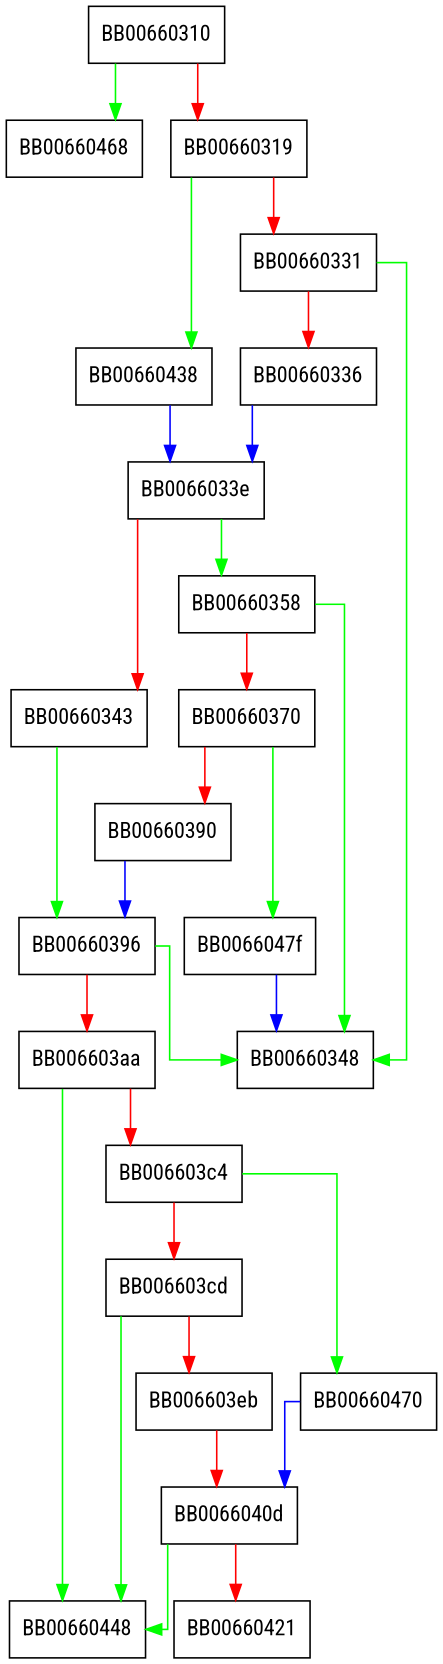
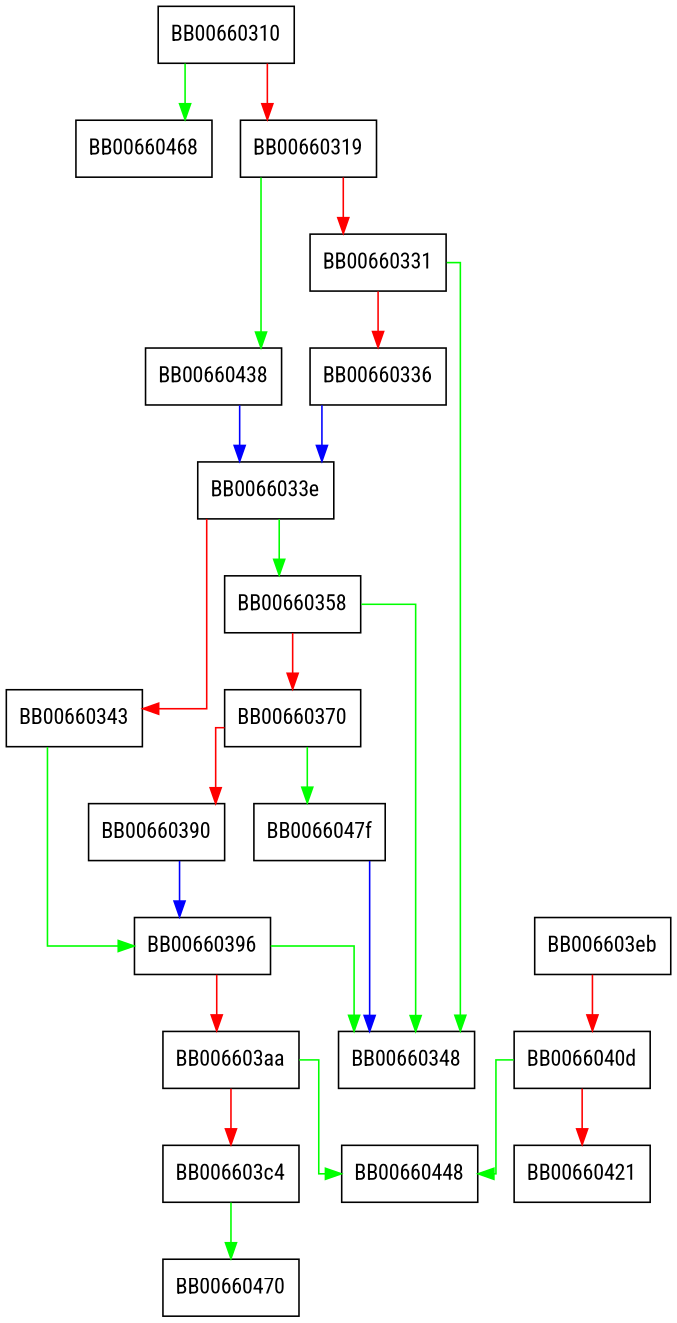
node "BB006603cd": removed
edge "BB00660470" -> "BB0066040d": removed
